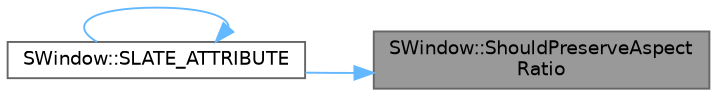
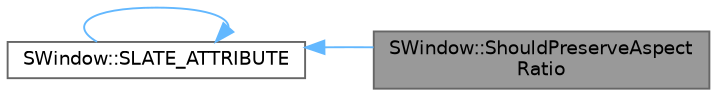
edge "SWindow::SLATE_ATTRIBUTE" -> "SWindow::ShouldPreserveAspect Ratio": reversed
